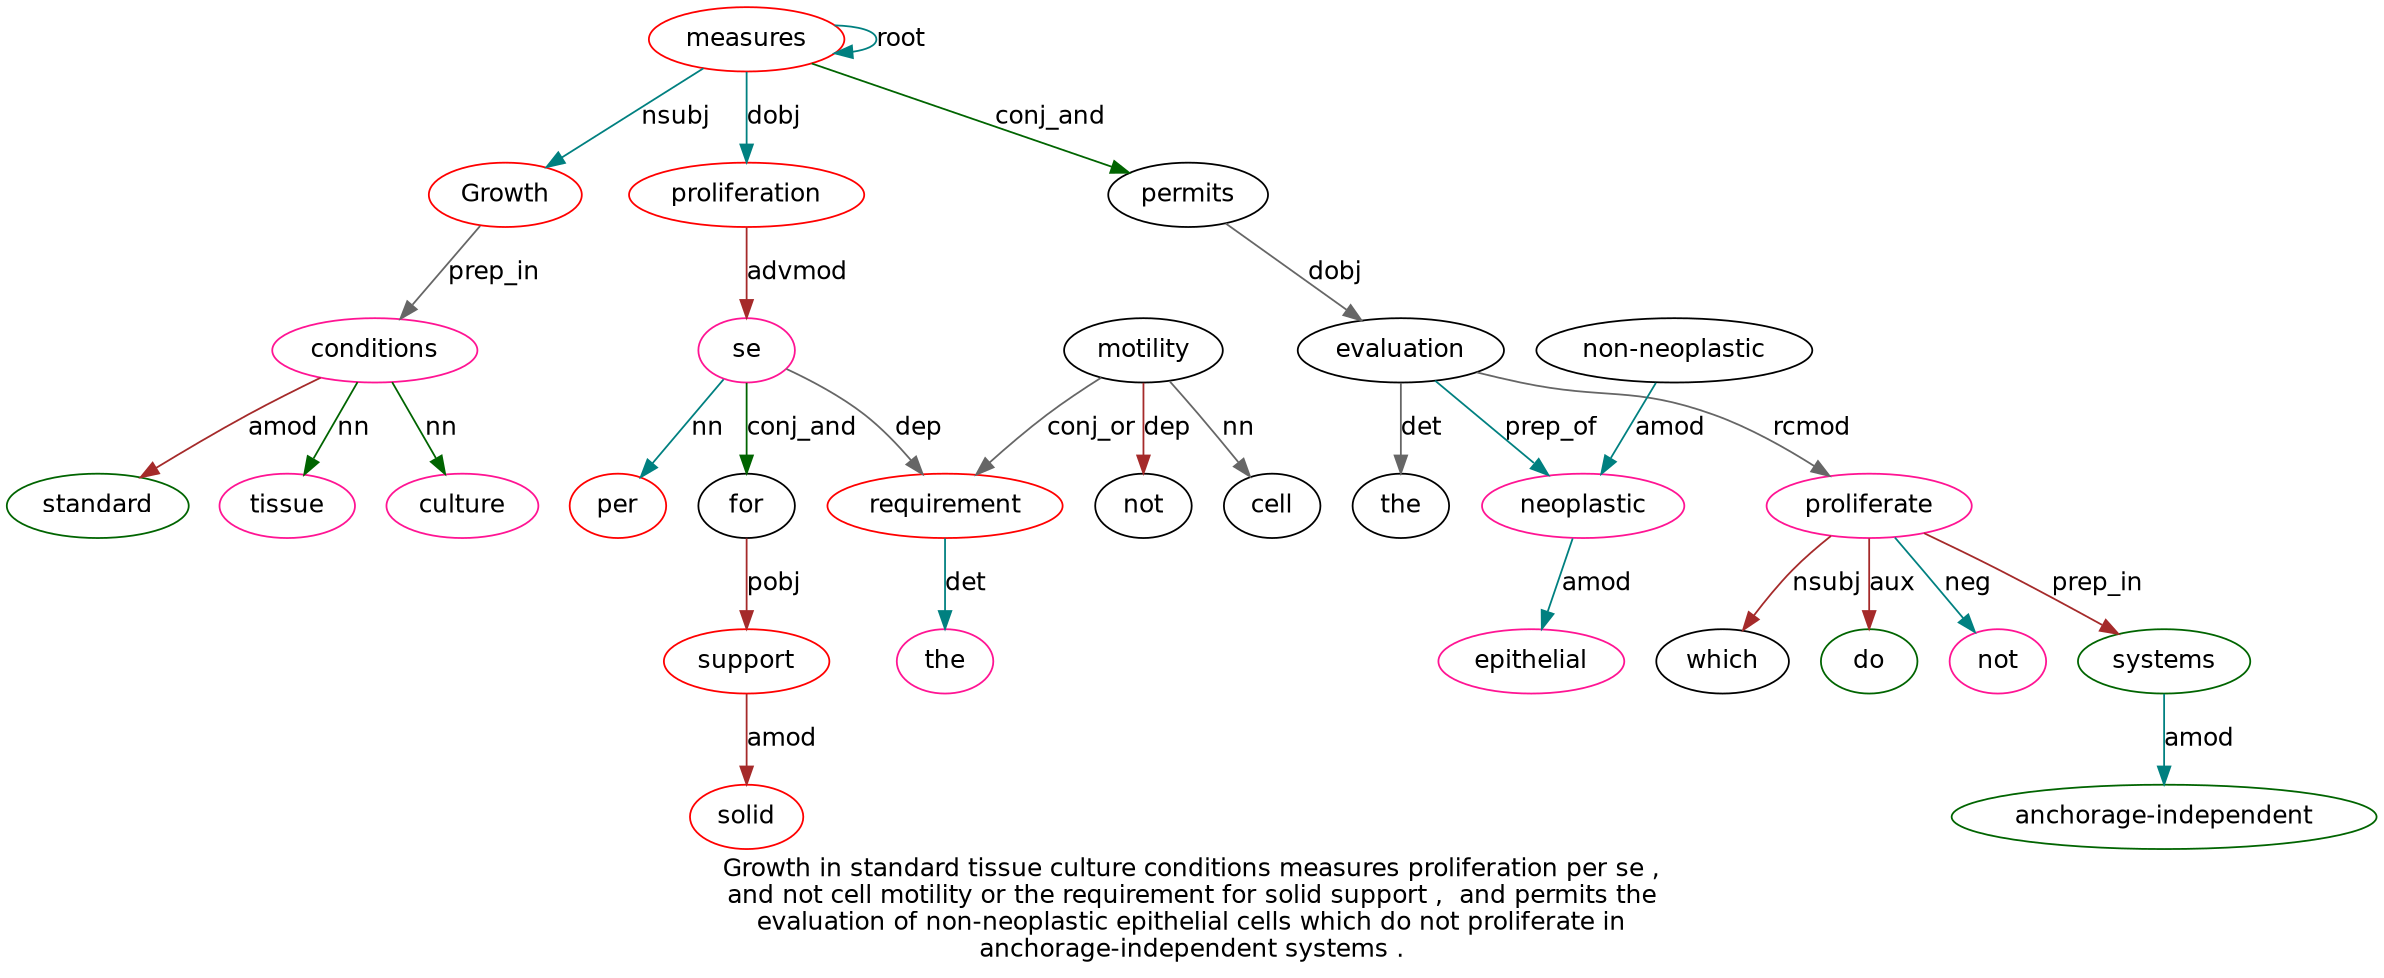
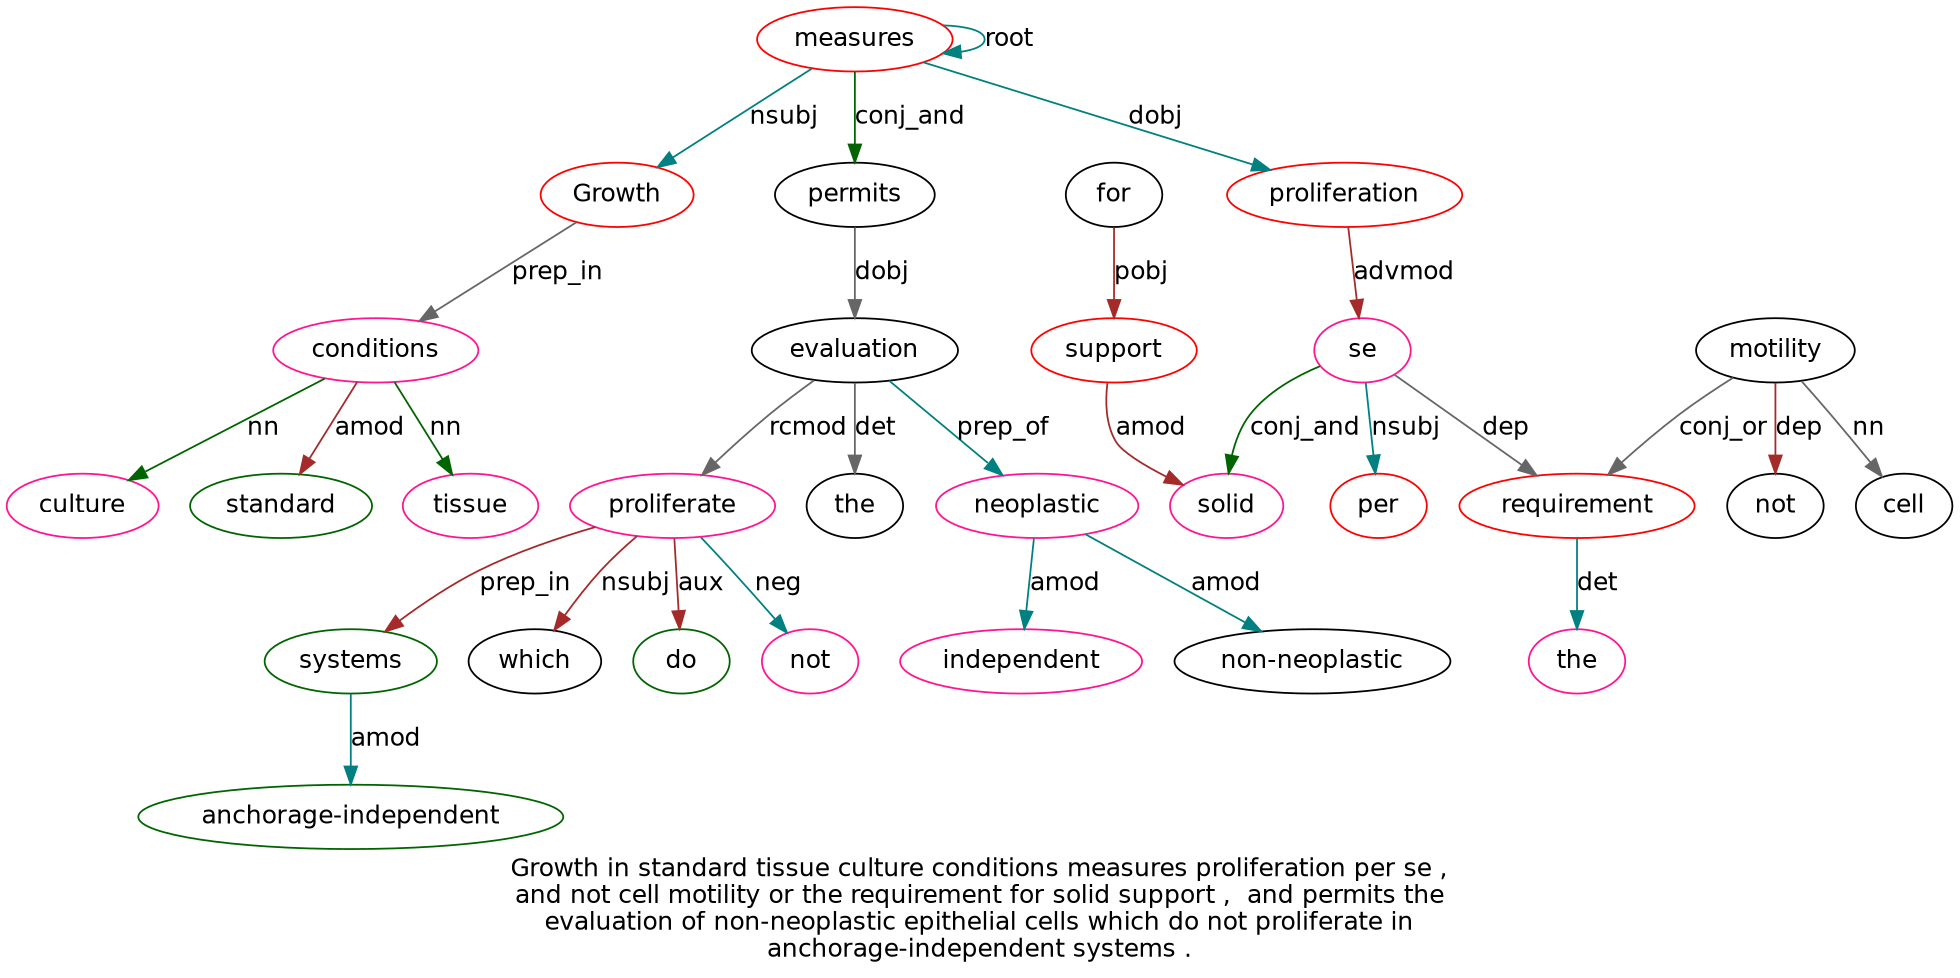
edge "se" -> "for": now "se" -> "solid"
edge "non-neoplastic" -> "neoplastic": reversed
edge "se" -> "per": label "nn" -> "nsubj"
node "epithelial": label "epithelial" -> "independent"
node "solid": color red -> deeppink
